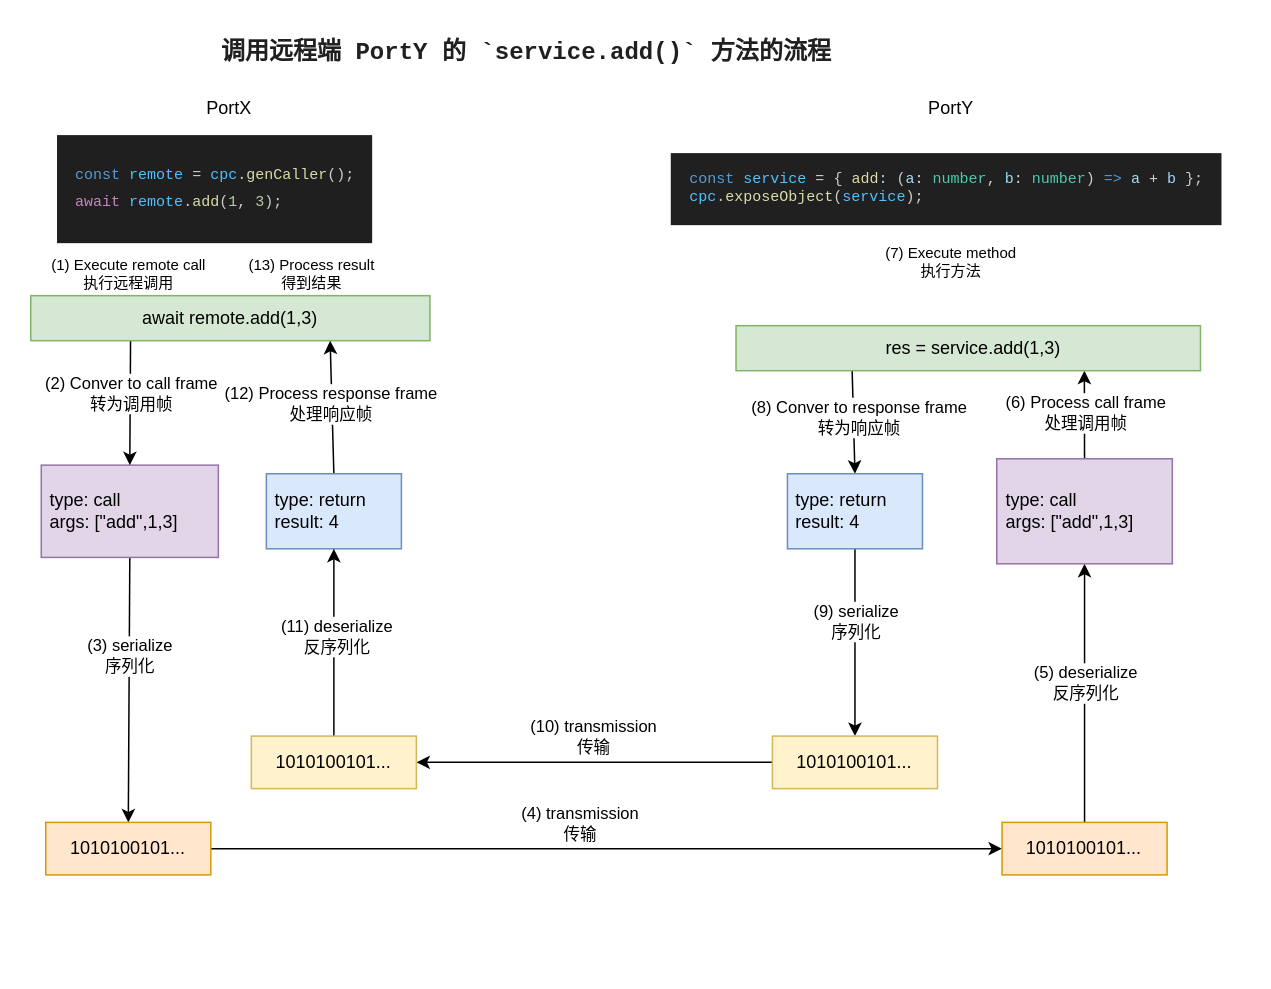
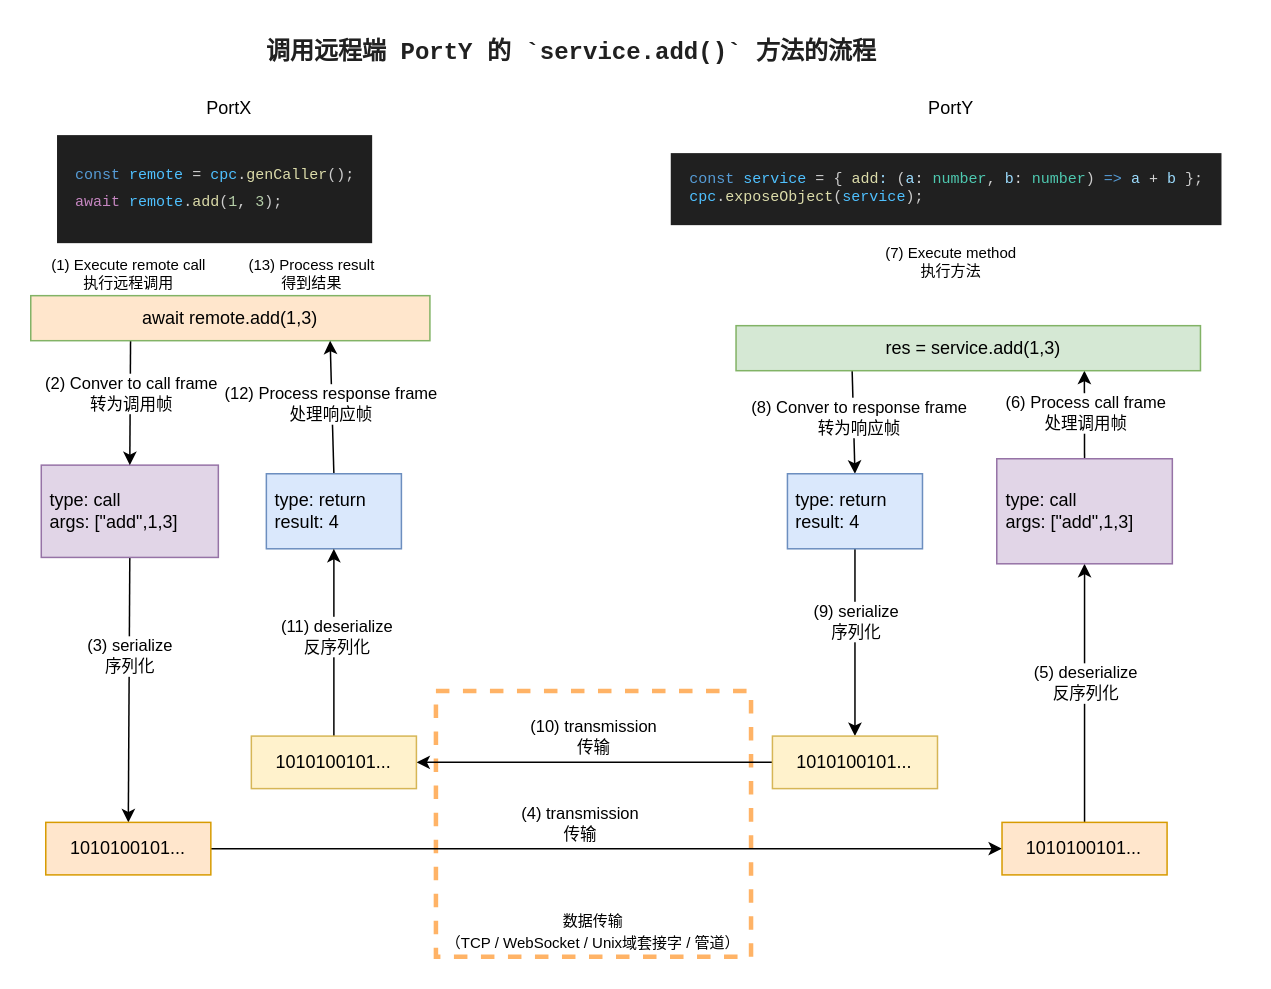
node "调用远程端 PortY 的 `service.add()` 方法的流程": moved (526, 53) -> (571, 53)
node "await remote.add(1,3)": fillcolor #d5e8d4 -> #ffe6cc
node "数据传输（TCP / WebSocket / Unix域套接字 / 管道）": added
